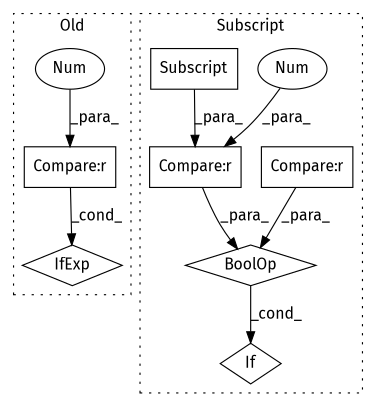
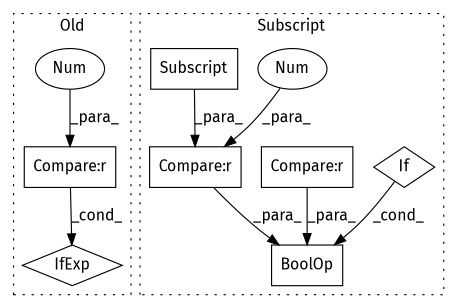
node "BoolOp": shape diamond -> box
edge "BoolOp" -> "If": reversed
